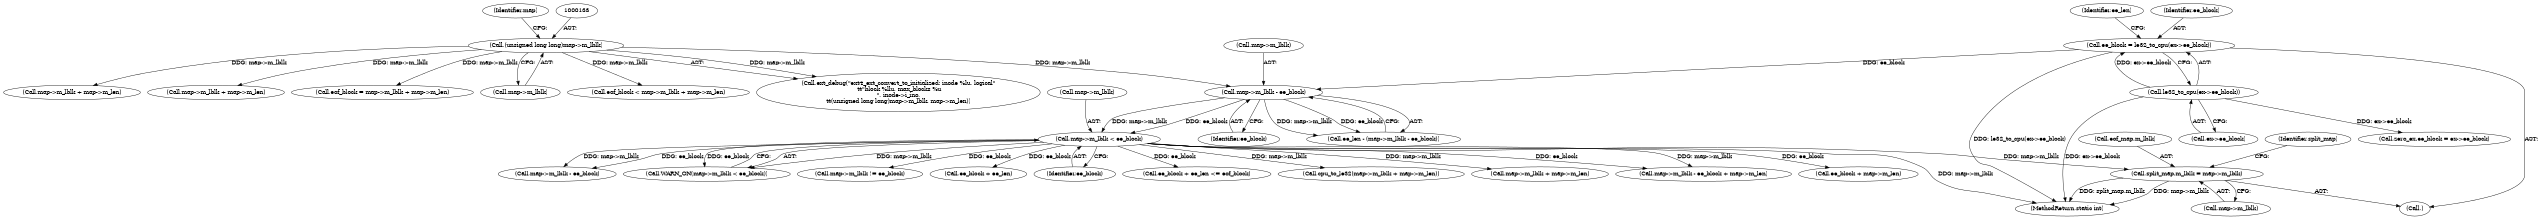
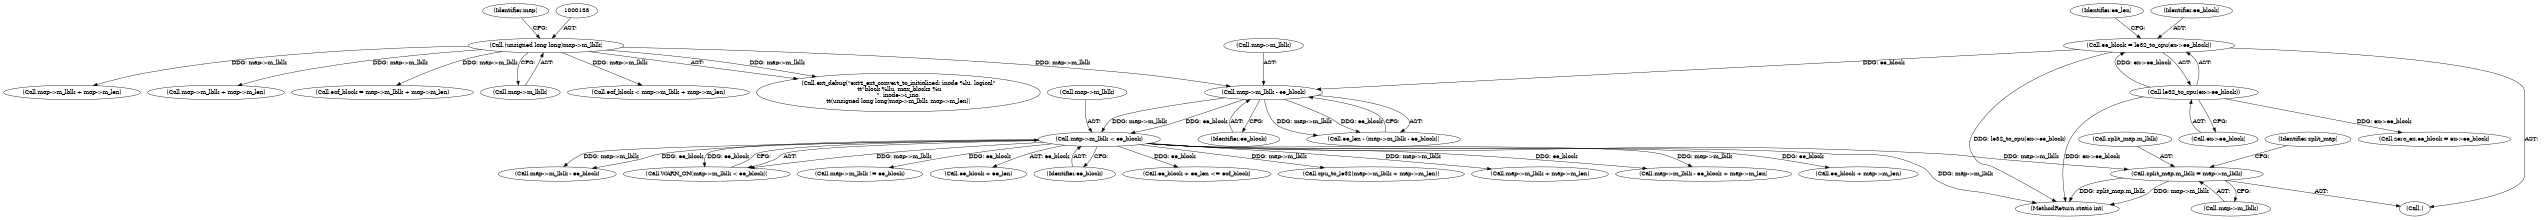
edge "(Call,ee_block = le32_to_cpu(ex->ee_block))" -> "(Call,le32_to_cpu(ex->ee_block))": label "CFG: " -> "AST: "
node "(Call,eof_map.m_lblk)": label "(Call,eof_map.m_lblk)" -> "(Call,split_map.m_lblk)"
edge "(Call,map->m_lblk < ee_block)" -> "(Call,ee_block + ee_len)": label "DDG: ee_block" -> "AST: ee_block"
